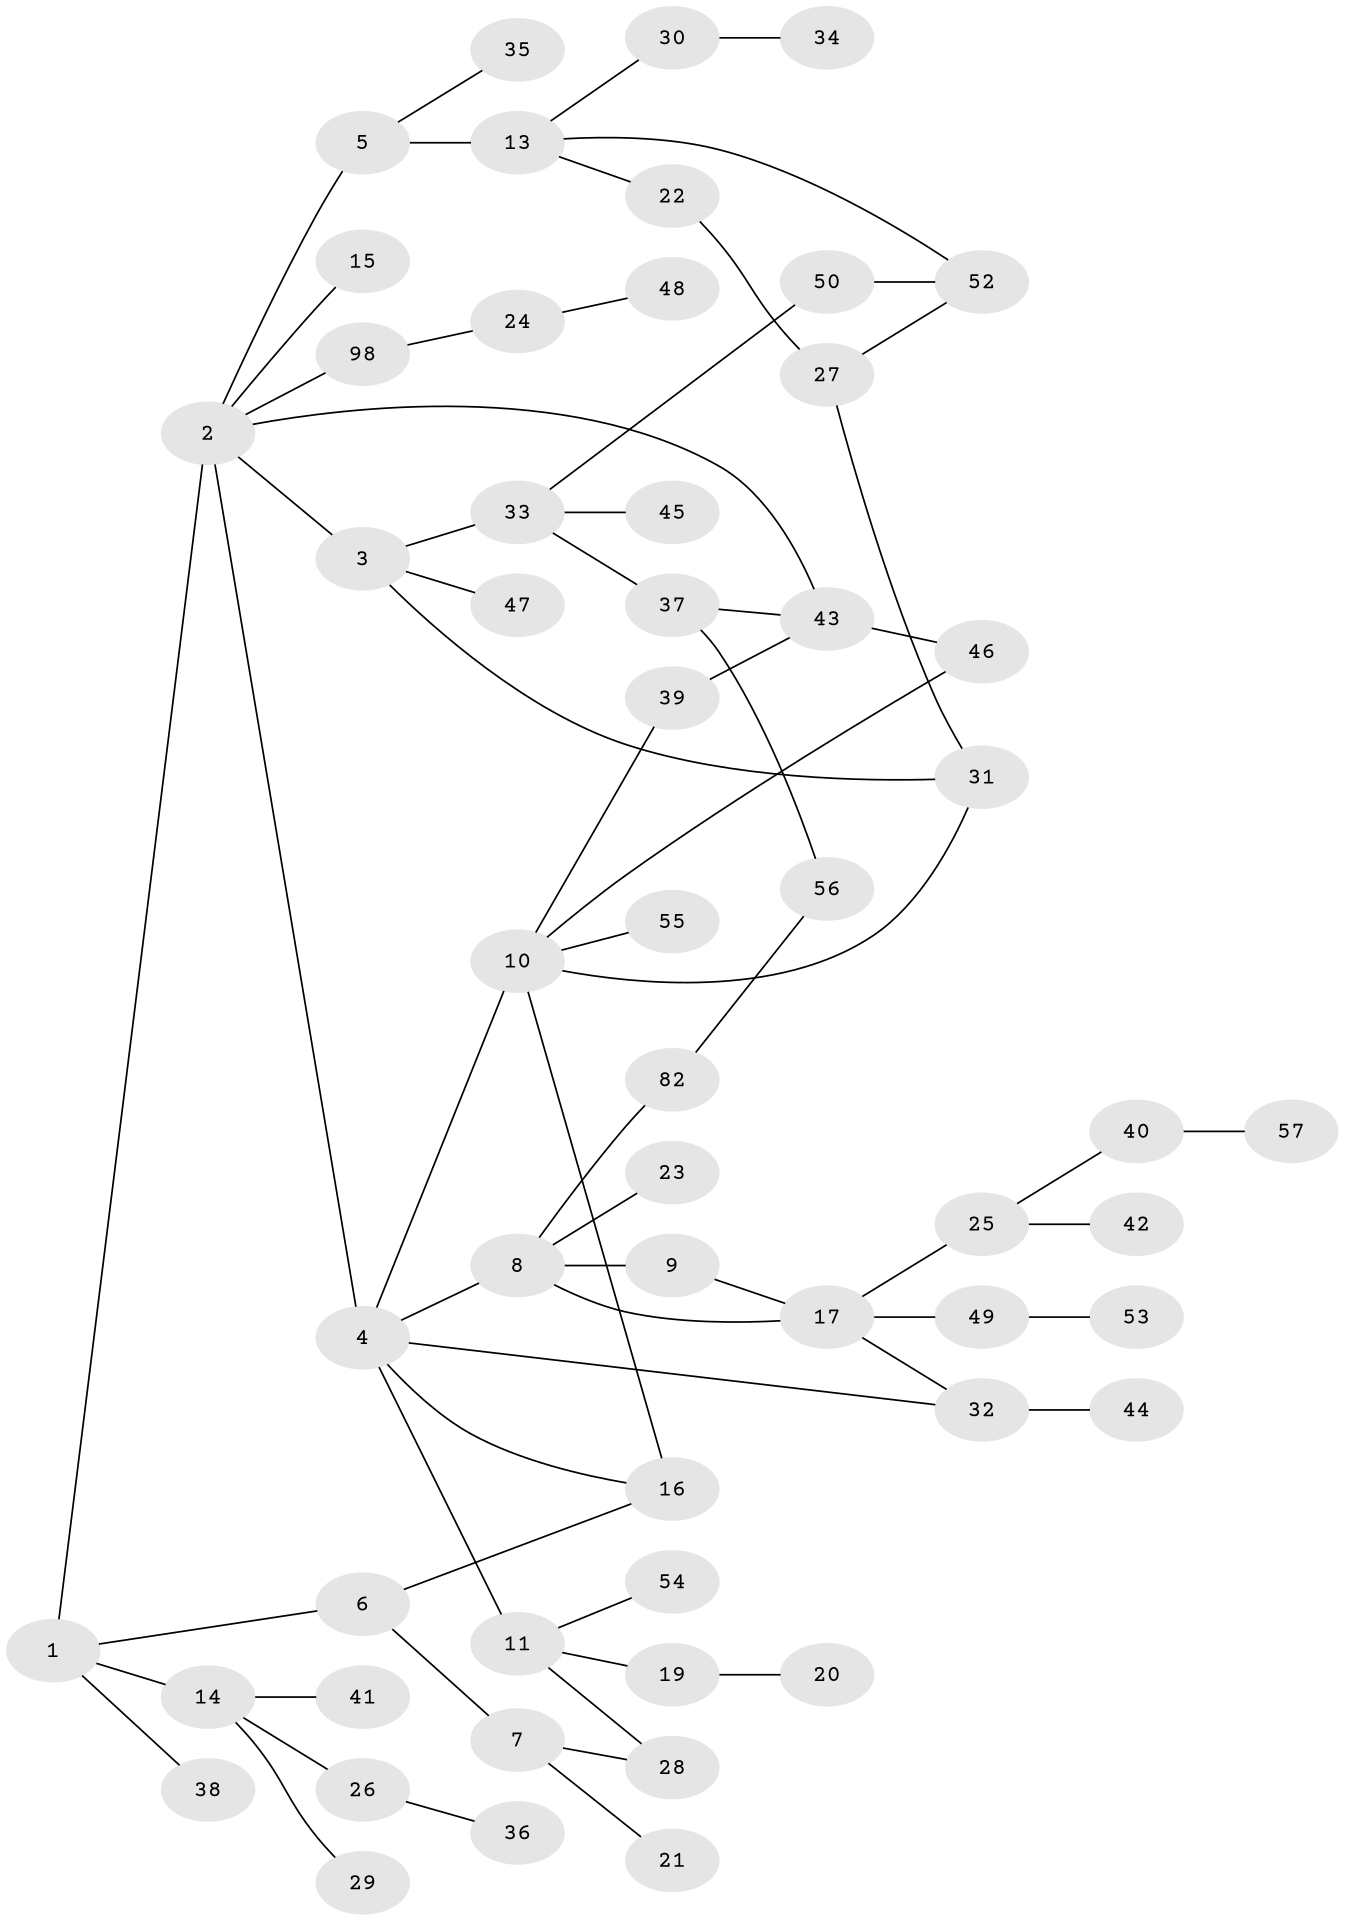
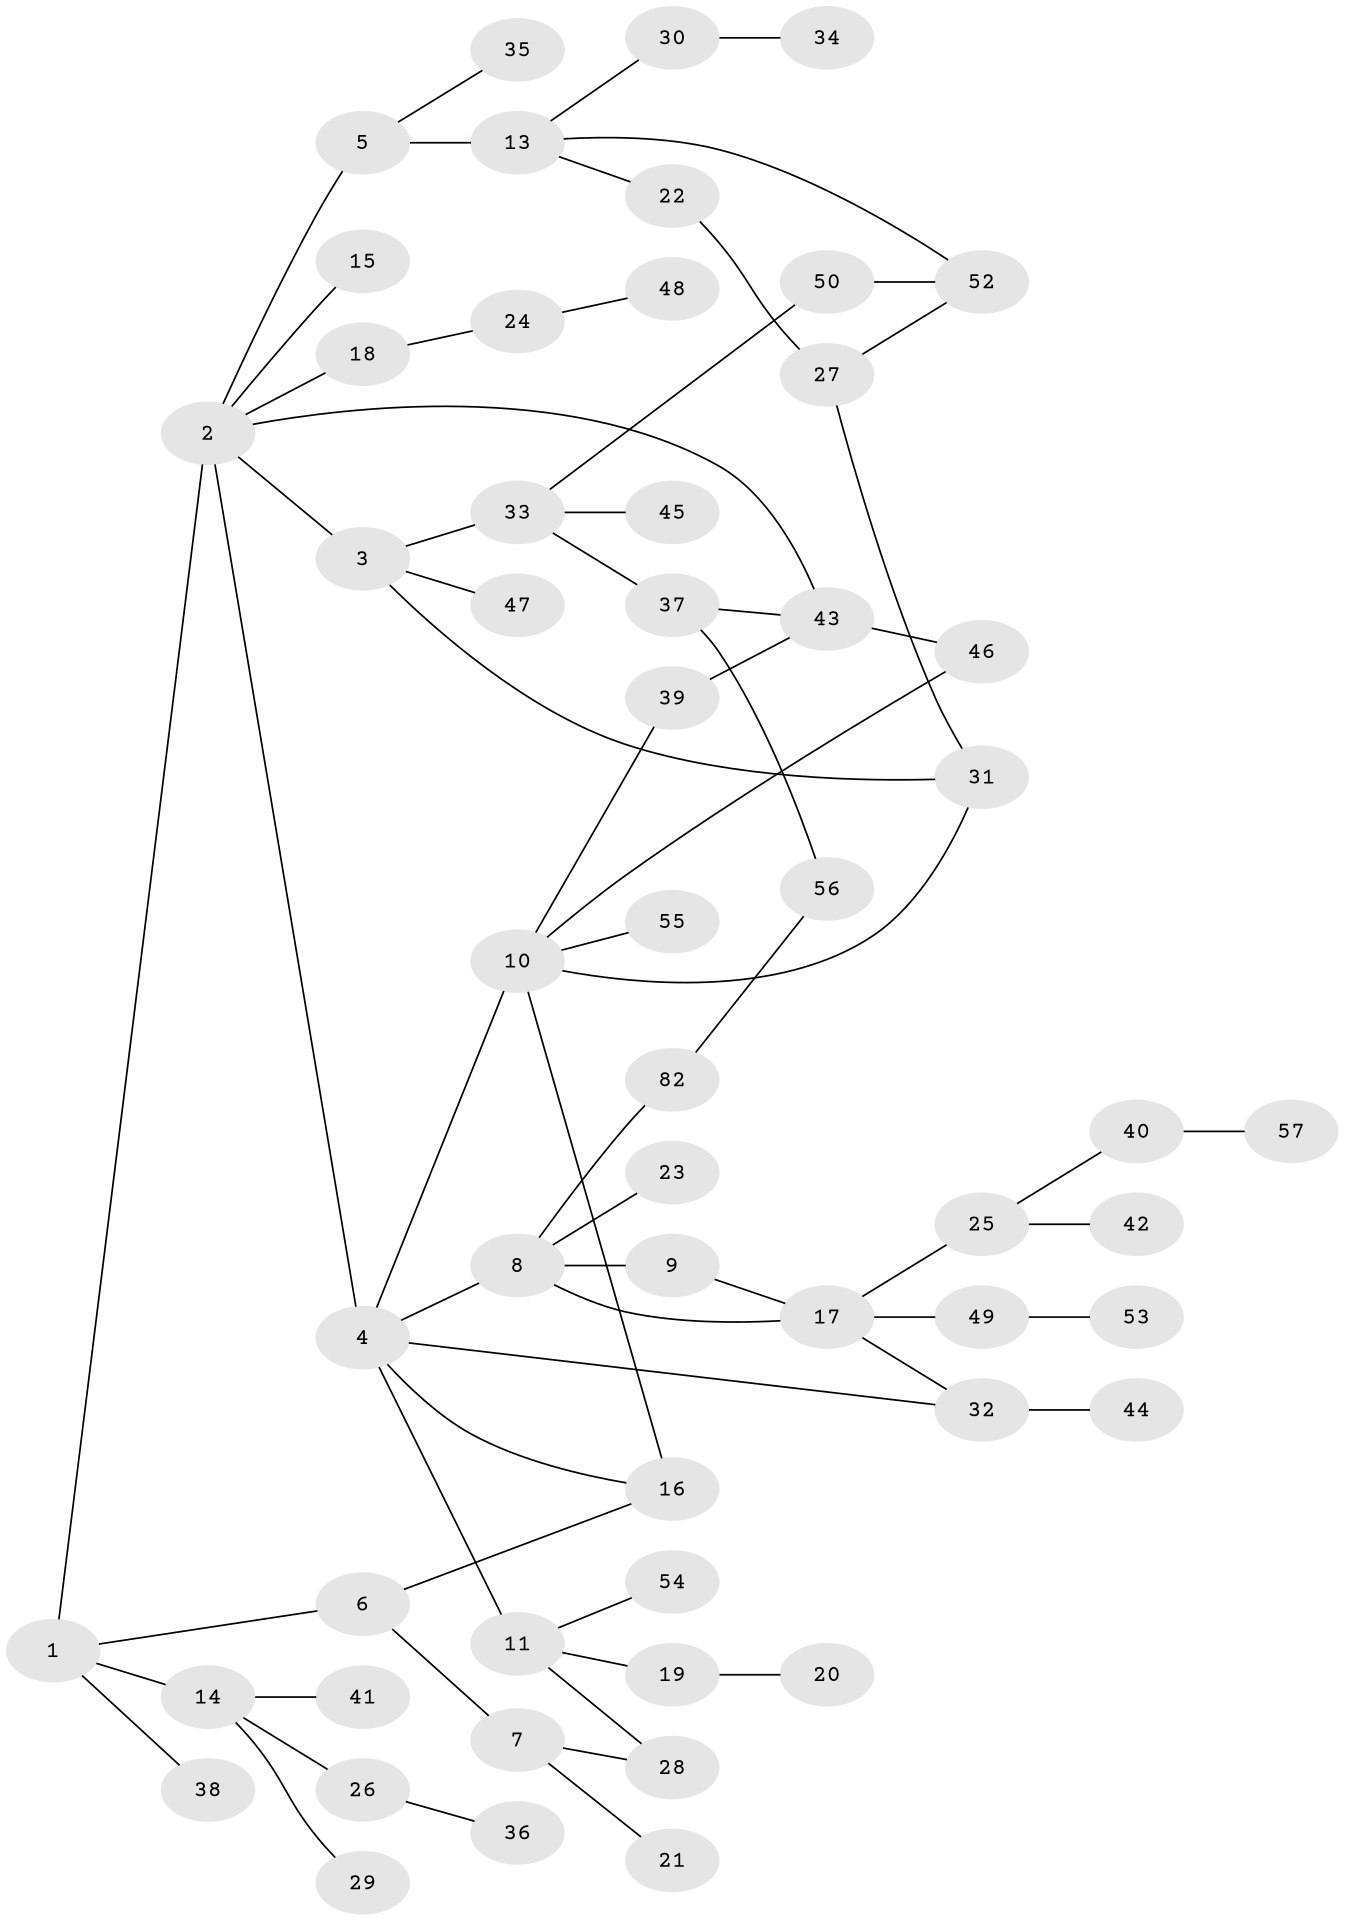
node "98": label "98" -> "18"
